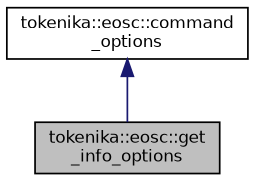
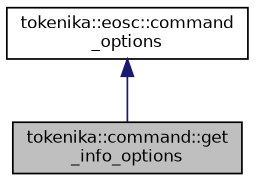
node "tokenika::eosc::get _info_options": label "tokenika::eosc::get _info_options" -> "tokenika::command::get _info_options"
